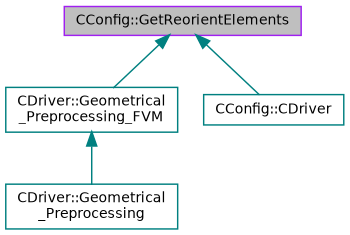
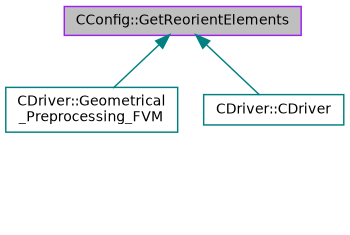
node "CConfig::CDriver": label "CConfig::CDriver" -> "CDriver::CDriver"
node "CDriver::Geometrical _Preprocessing": removed
